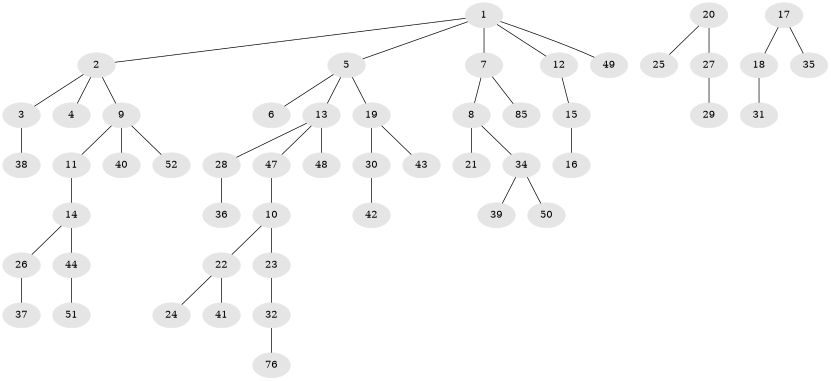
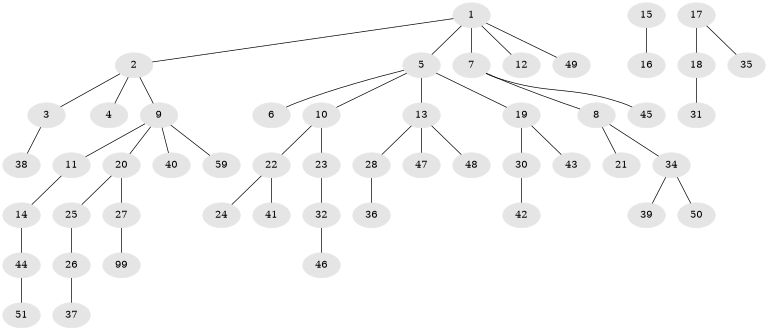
edge "12" -- "15": removed
node "85": label "85" -> "45"
node "29": label "29" -> "99"
edge "9" -- "20": added
node "52": label "52" -> "59"
edge "47" -- "10": now "5" -- "10"
edge "14" -- "26": now "25" -- "26"
node "76": label "76" -> "46"
